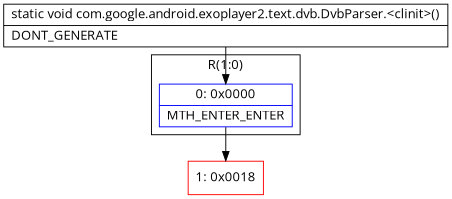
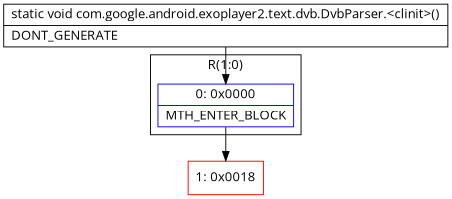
node "0: 0x0000": text "MTH_ENTER_ENTER" -> "MTH_ENTER_BLOCK"
